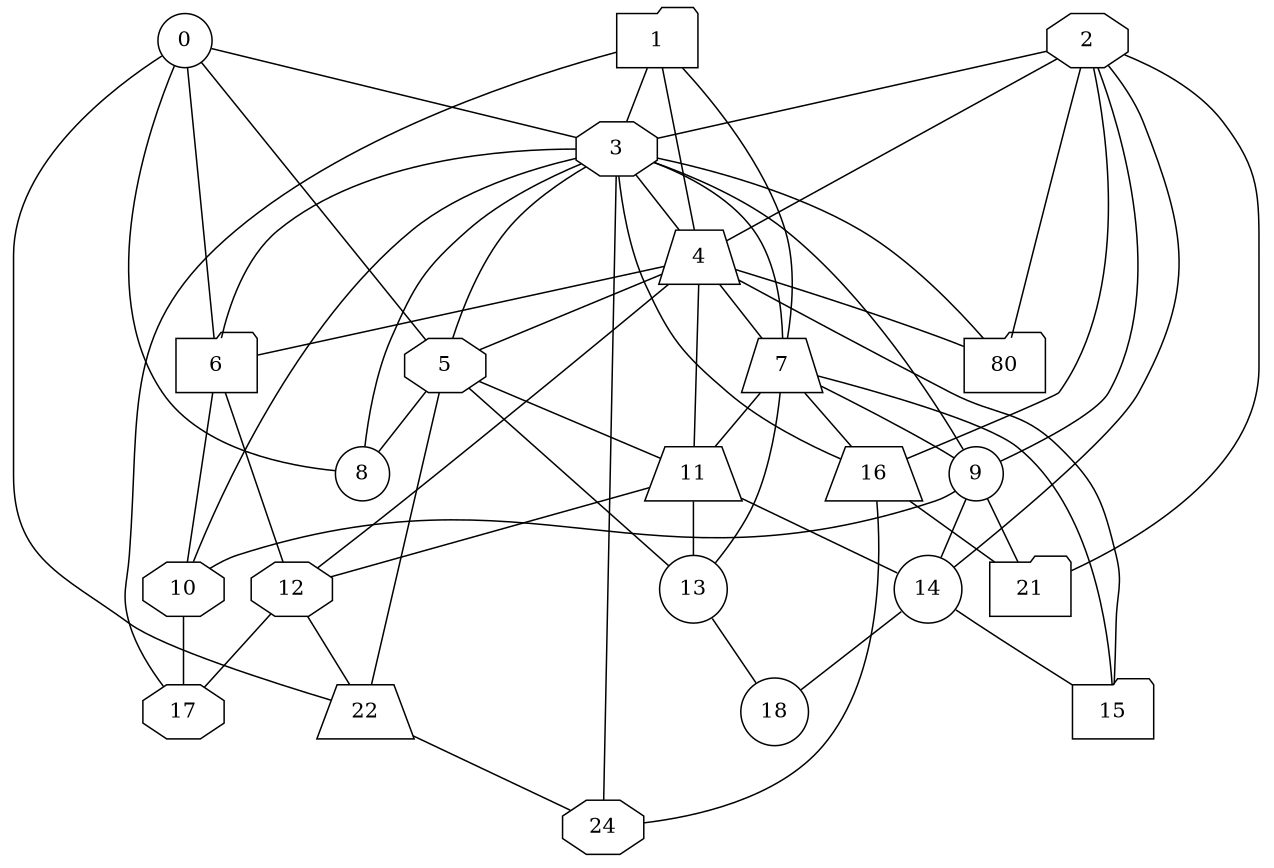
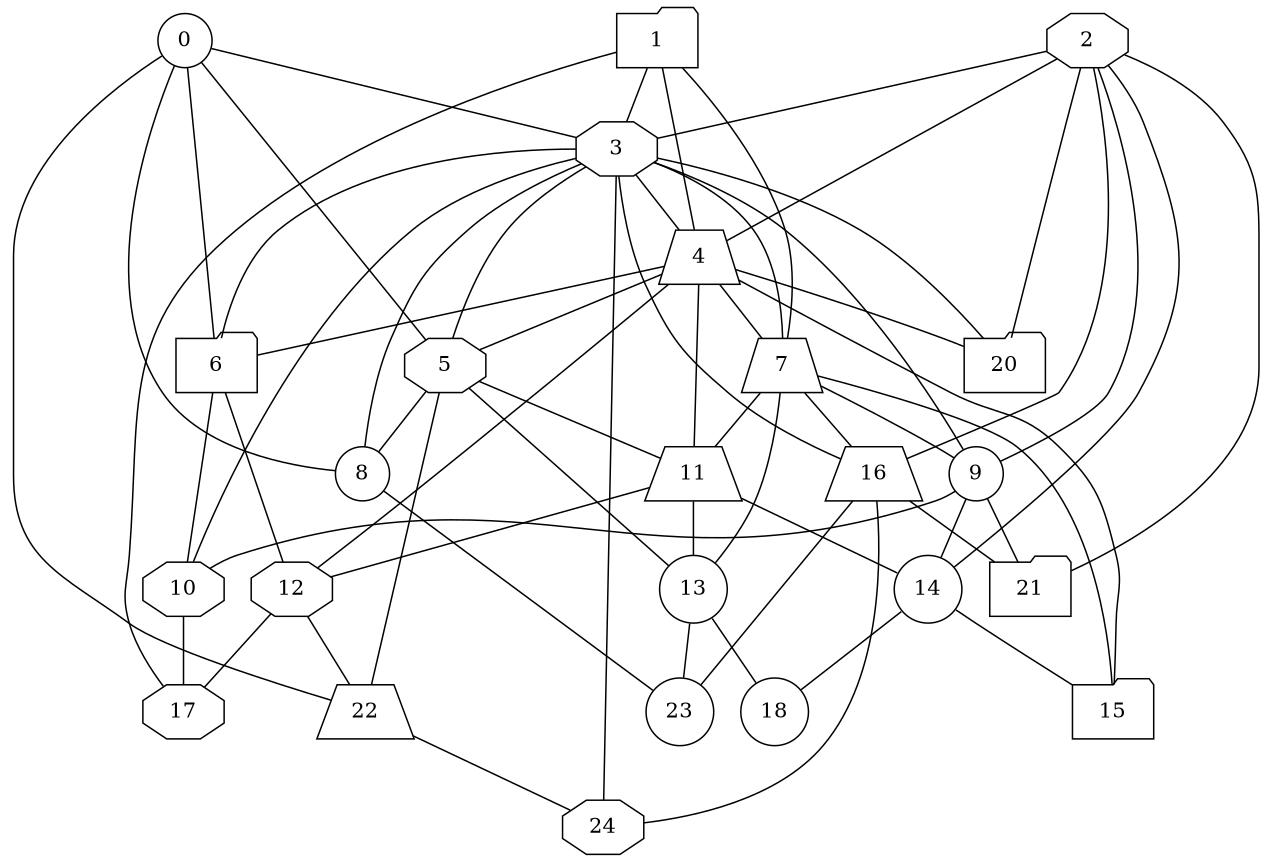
node "80": label "80" -> "20"
node "23": added
